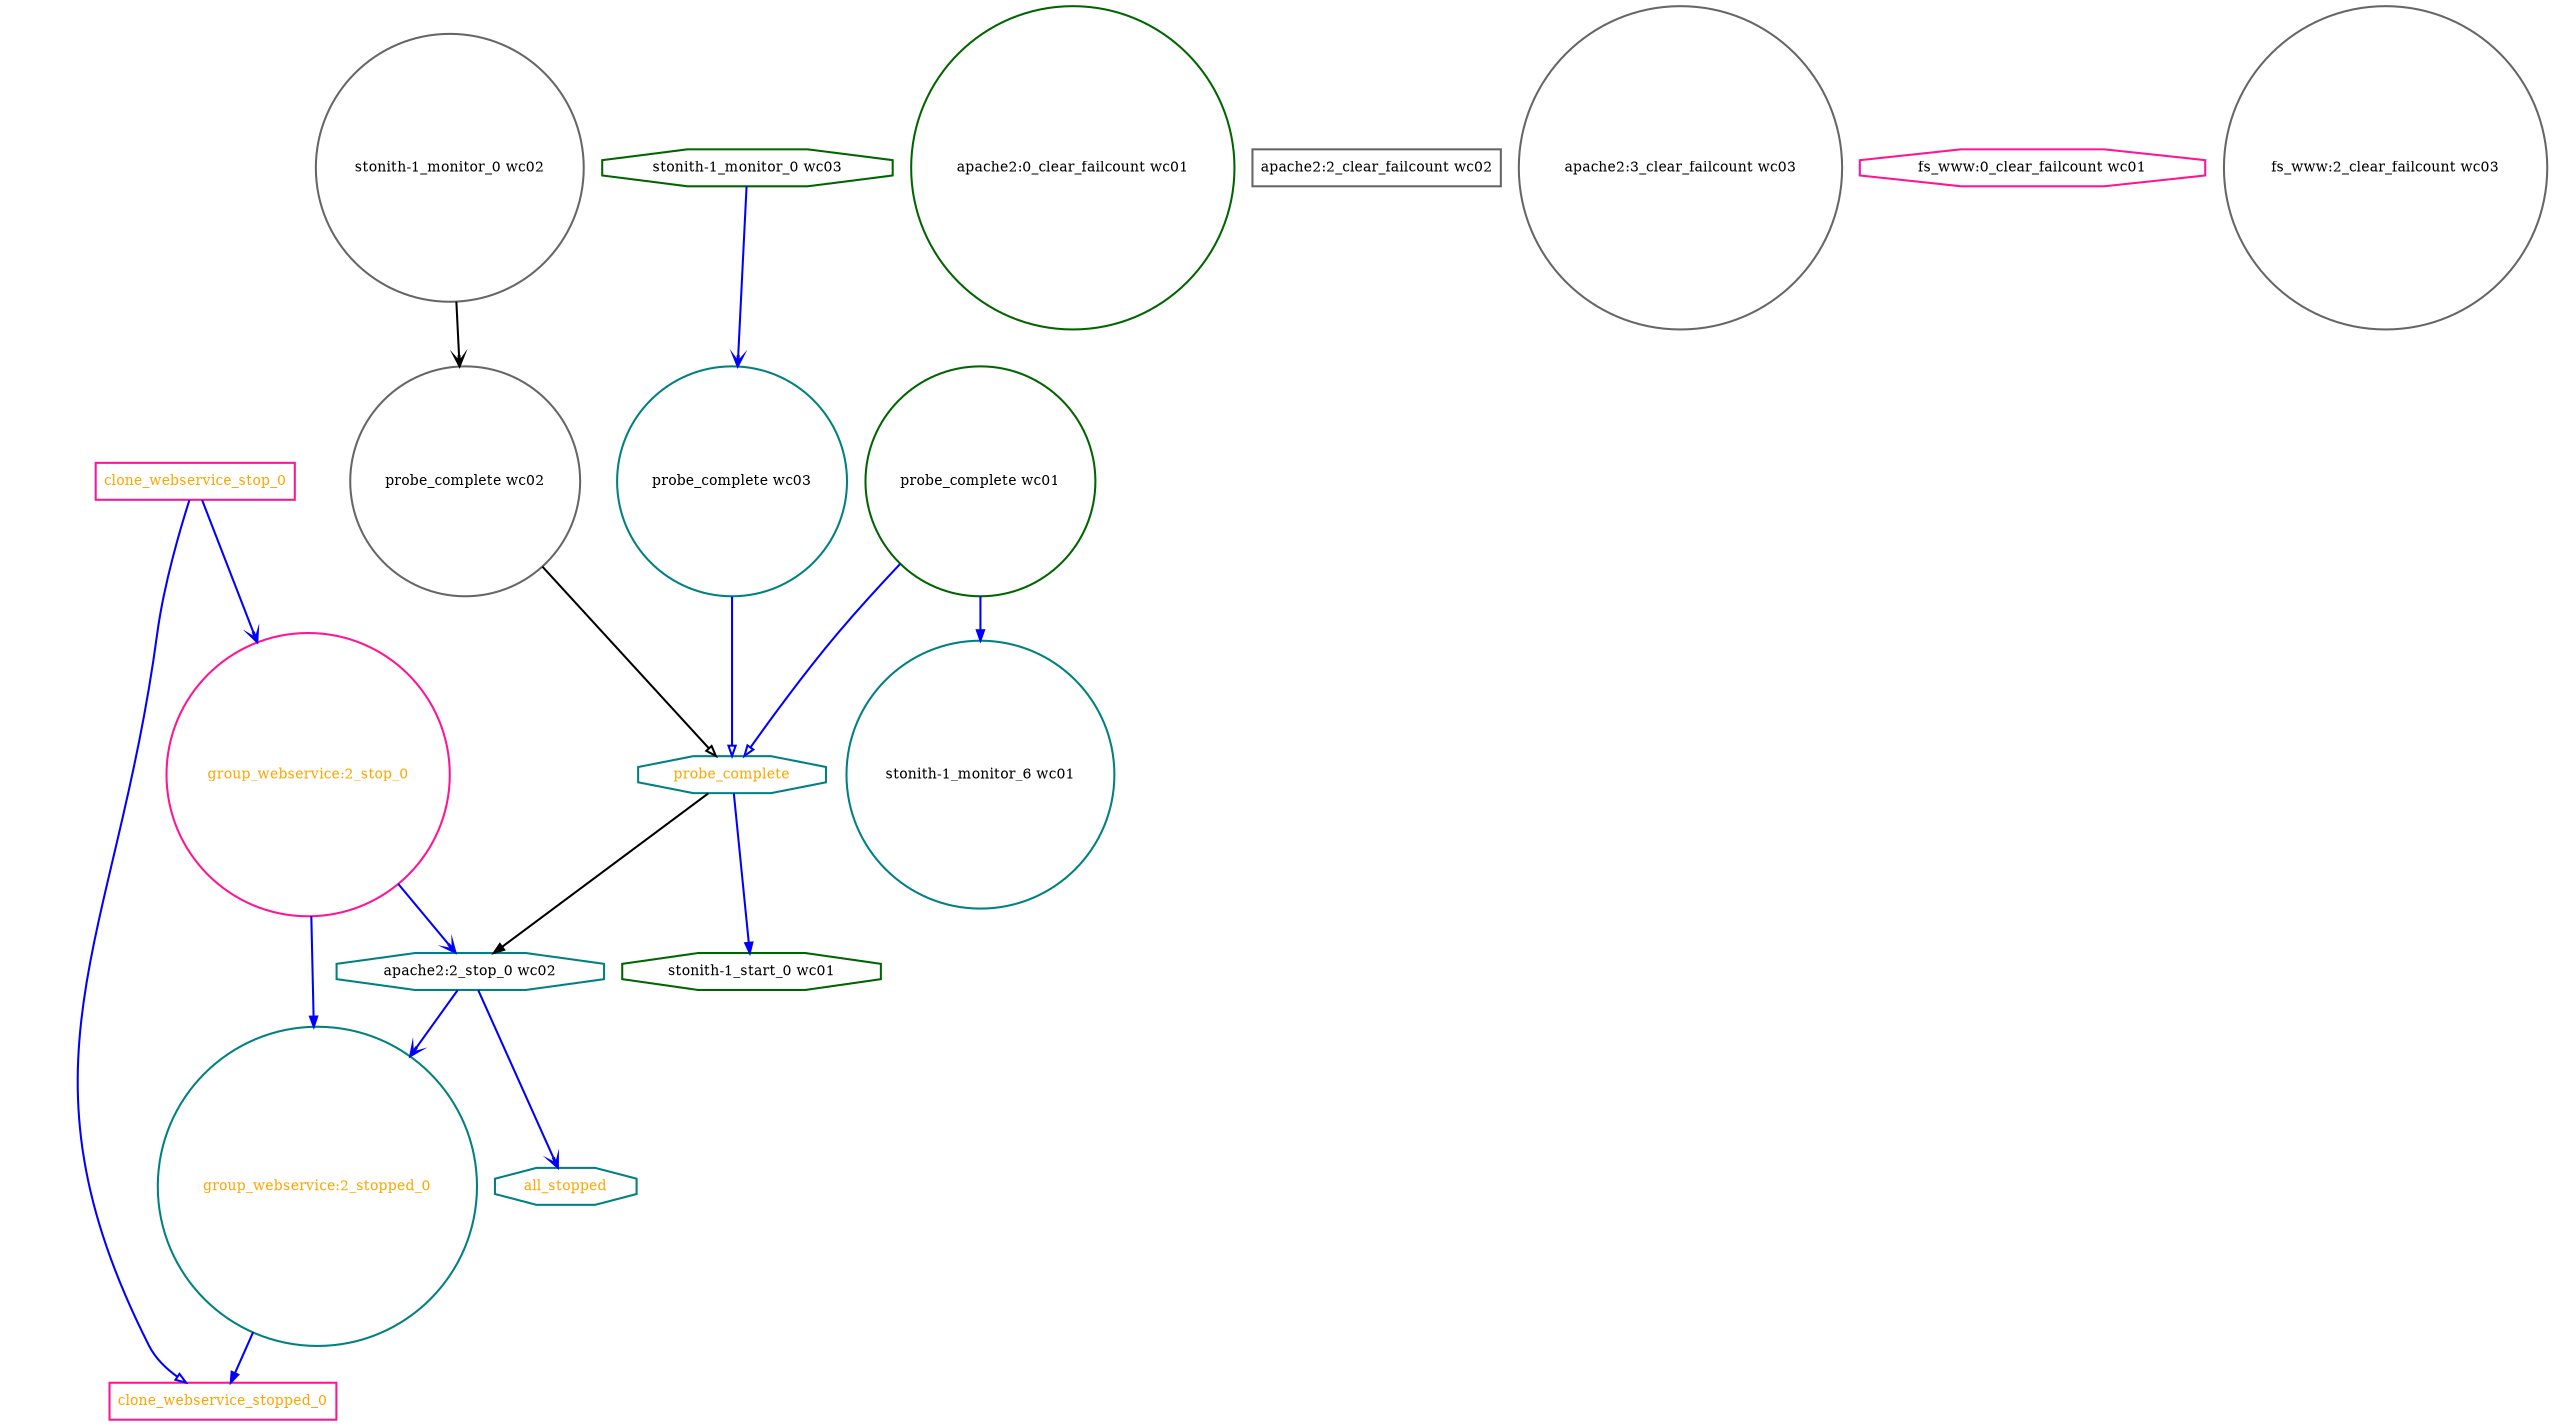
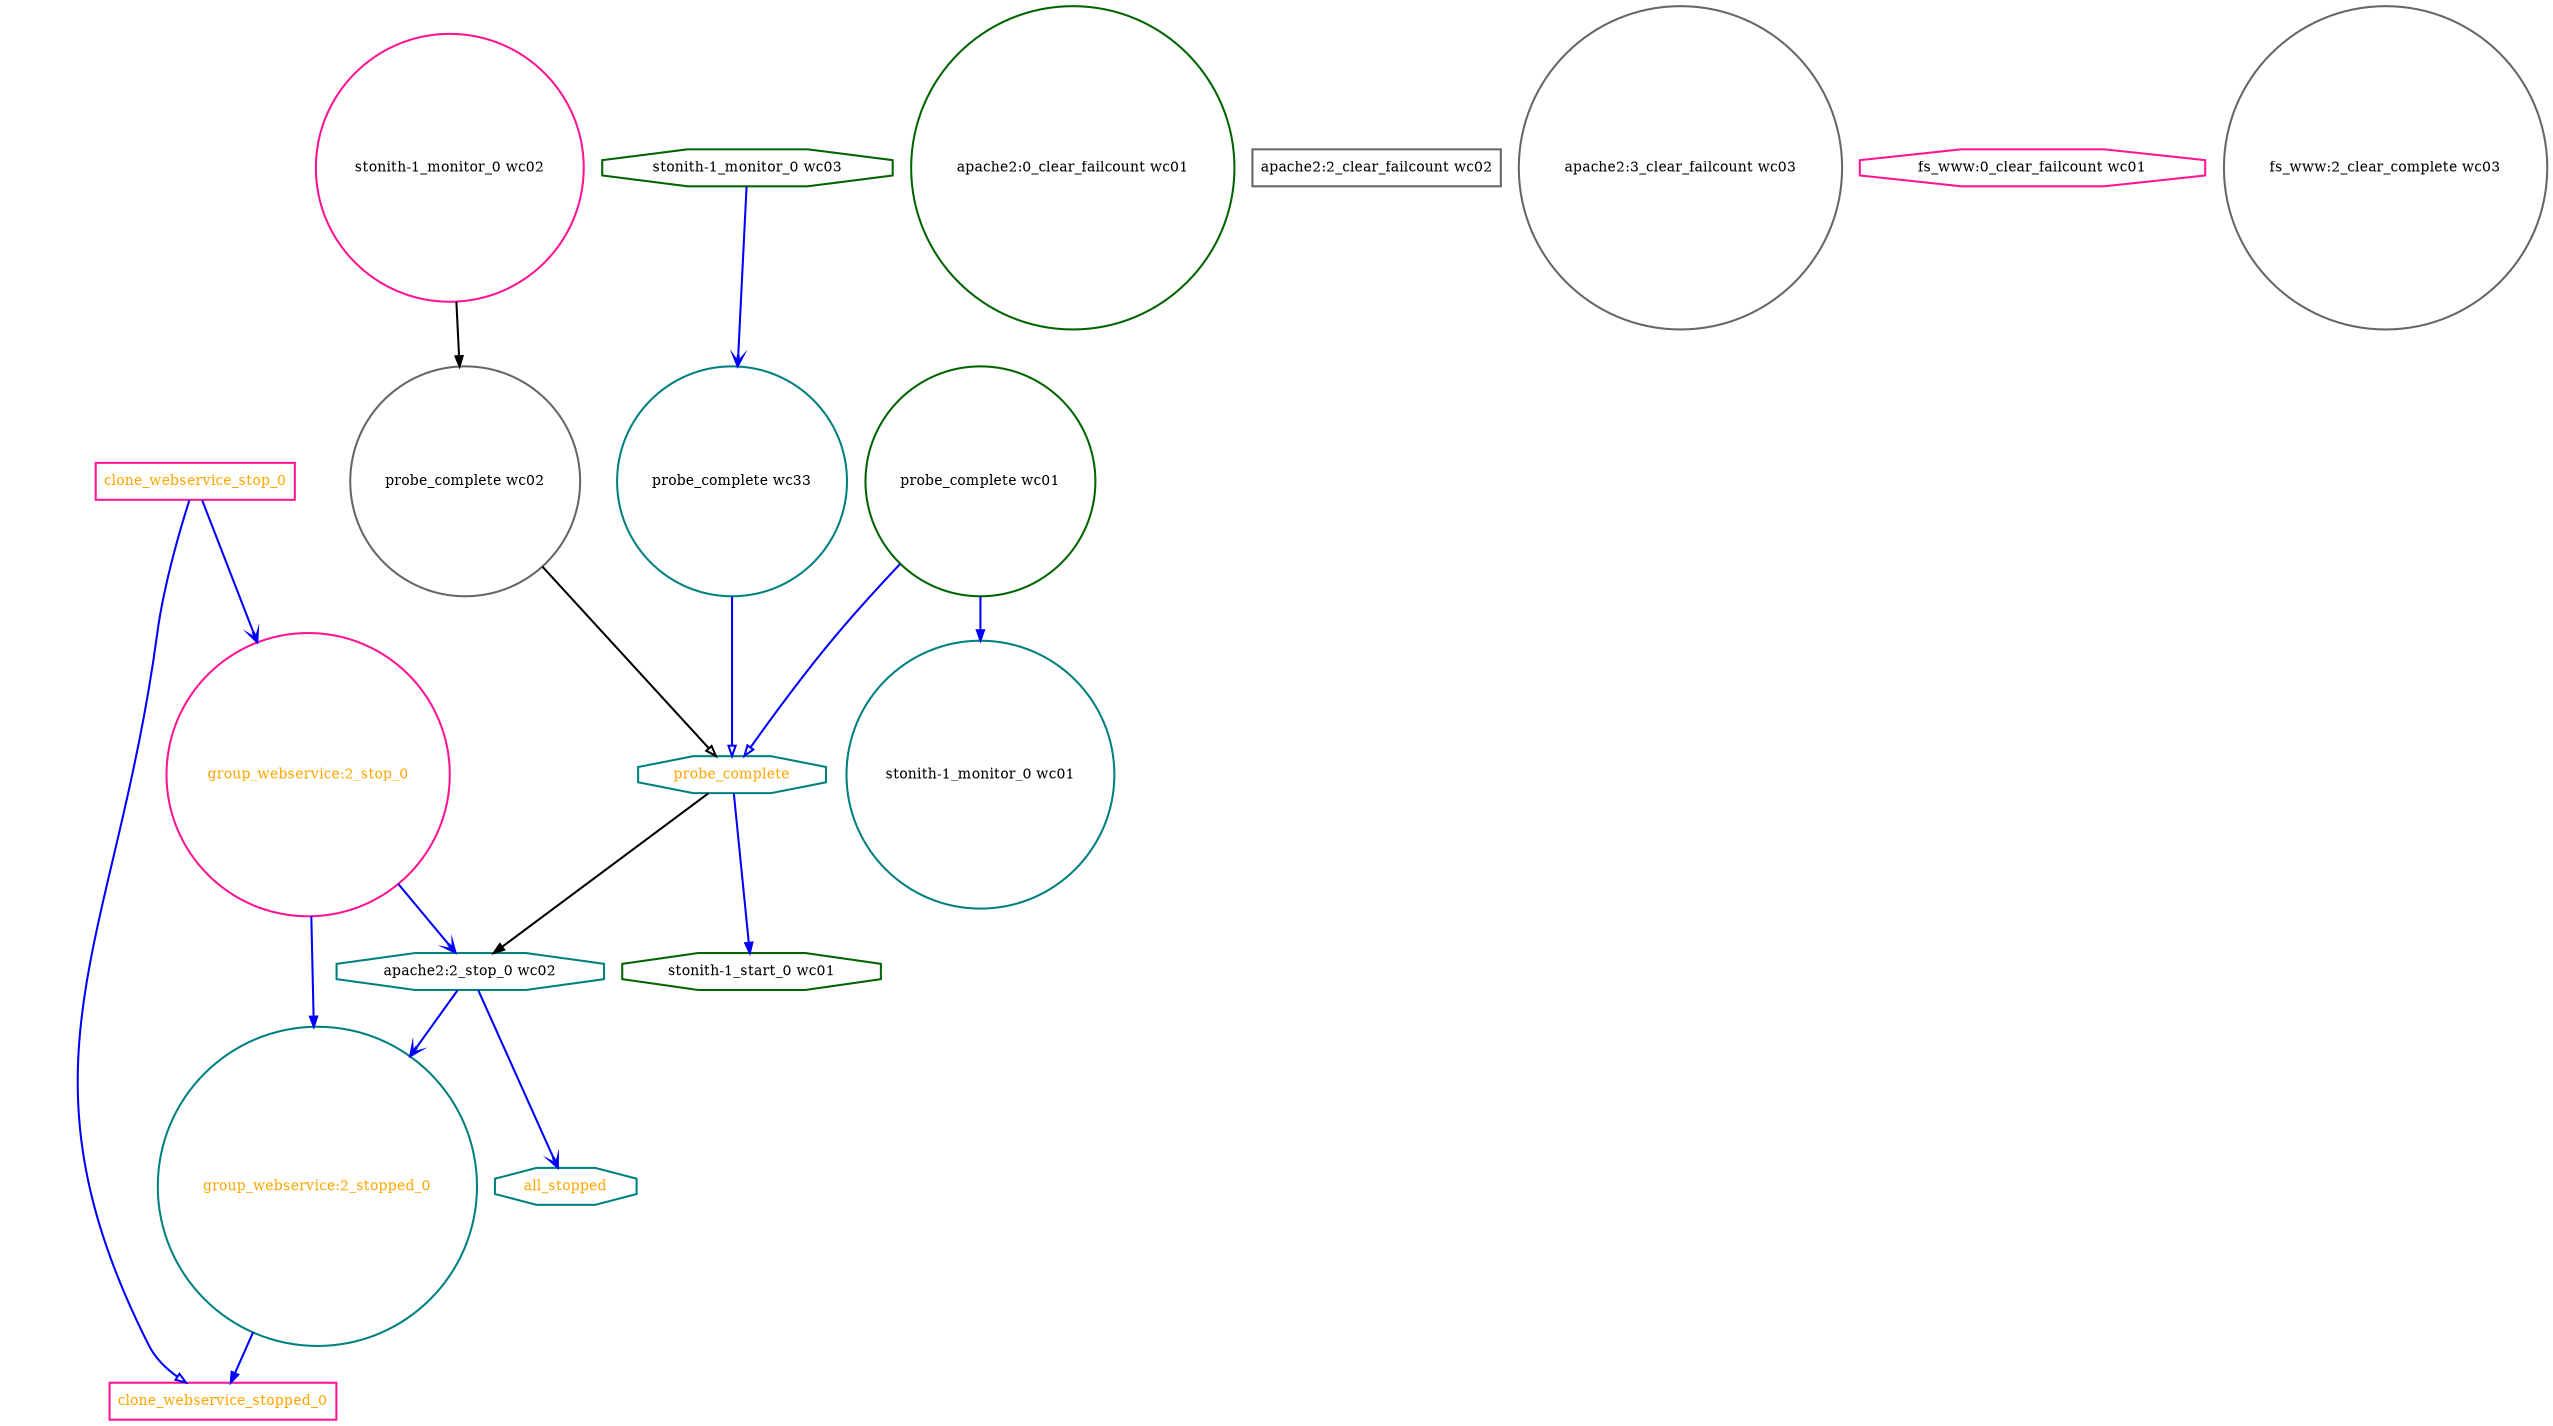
node "stonith-1_monitor_0 wc02": color gray40 -> deeppink
node "fs_www:2_clear_failcount wc03": label "fs_www:2_clear_failcount wc03" -> "fs_www:2_clear_complete wc03"
edge "stonith-1_monitor_0 wc02" -> "probe_complete wc02": arrowhead vee -> normal
node "probe_complete wc03": label "probe_complete wc03" -> "probe_complete wc33"
node "stonith-1_monitor_6 wc01": label "stonith-1_monitor_6 wc01" -> "stonith-1_monitor_0 wc01"
